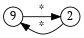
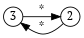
node "9": label "9" -> "3"
